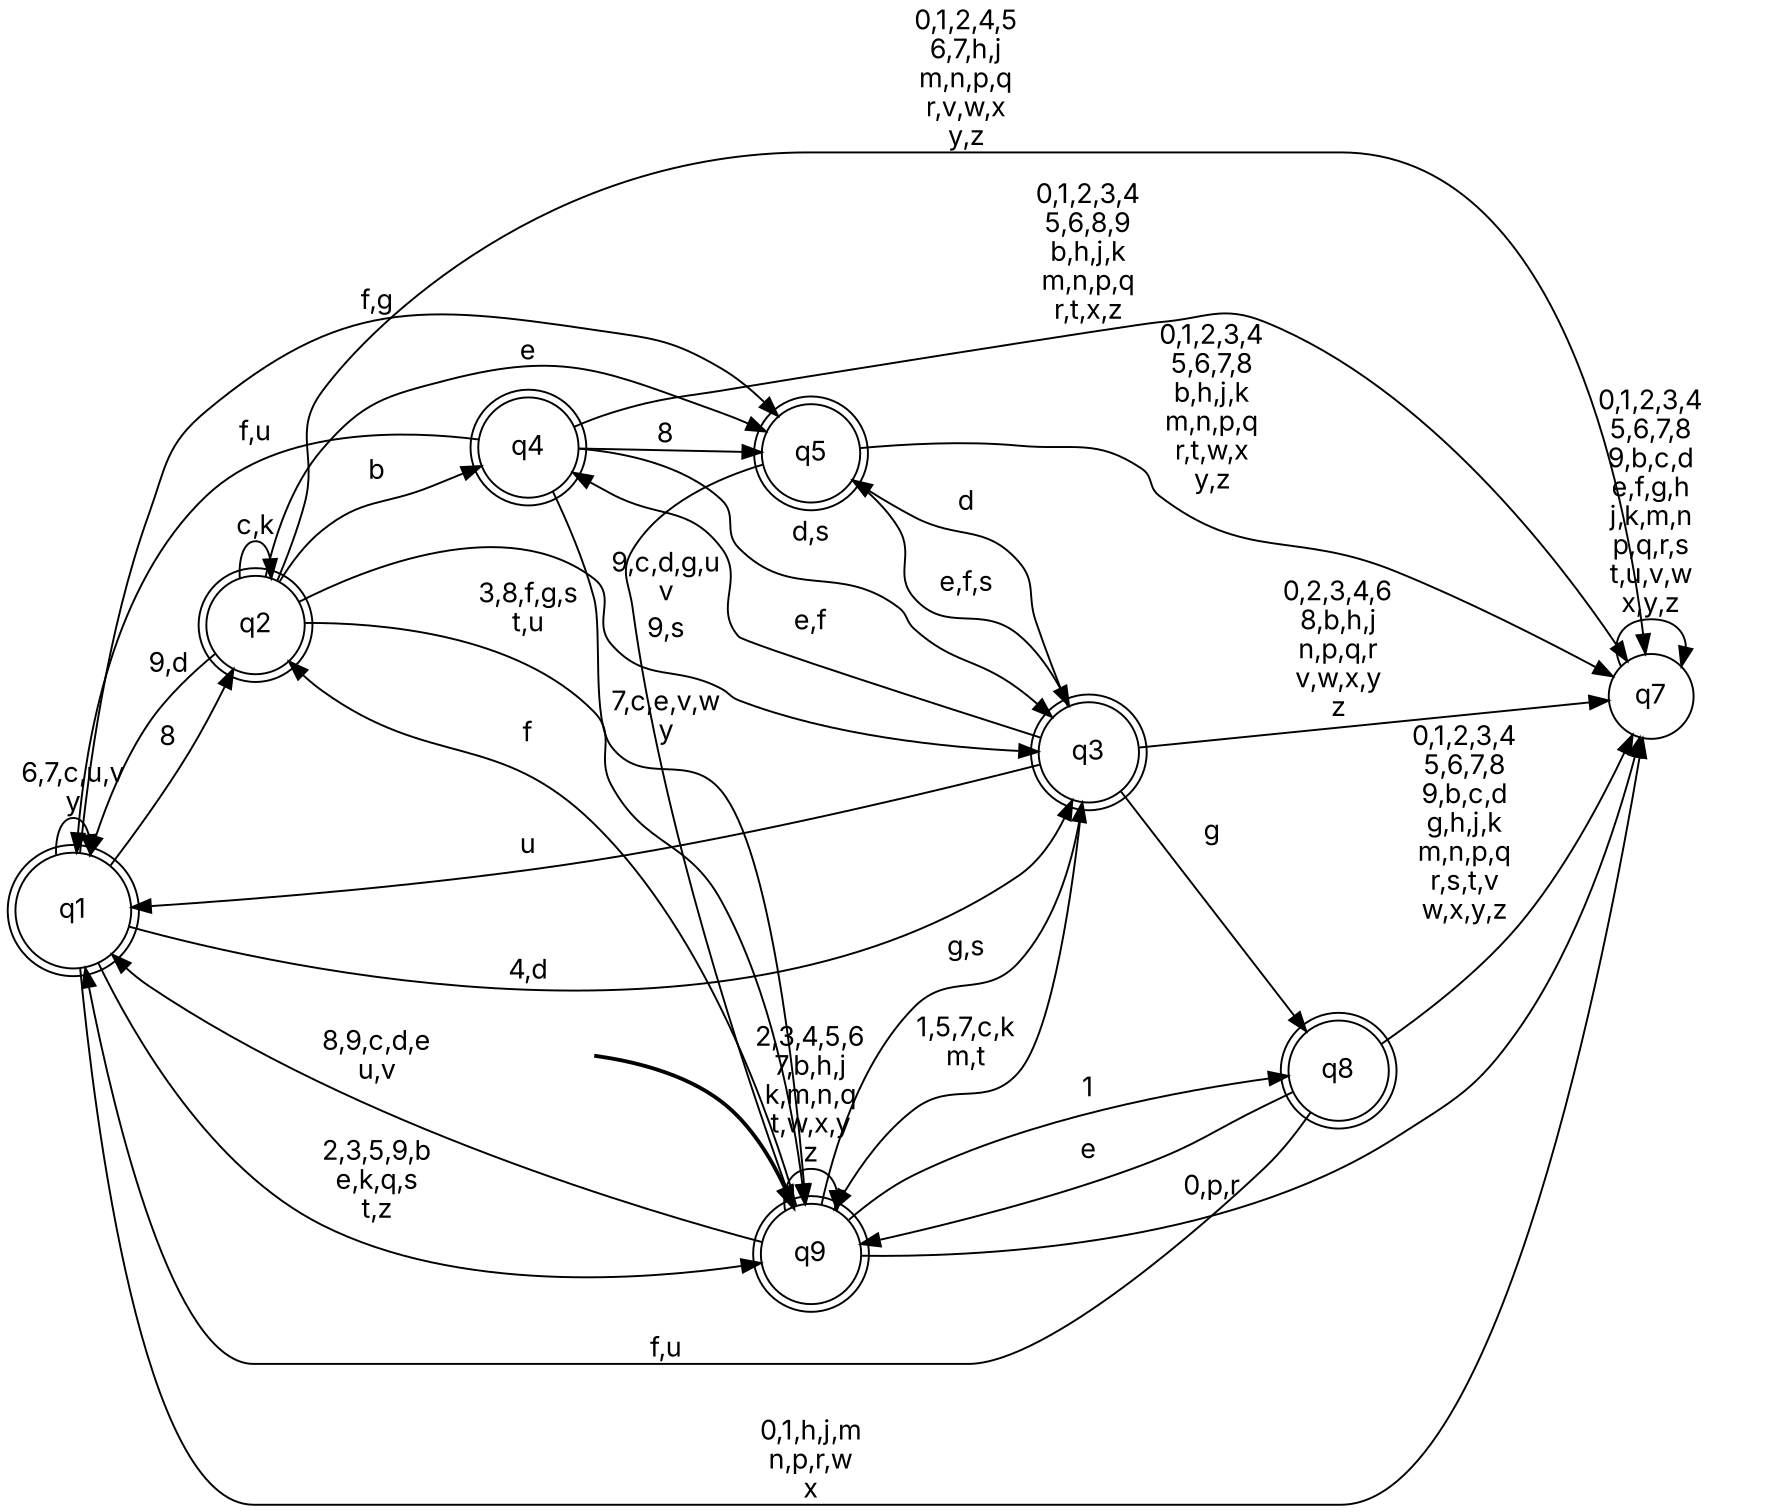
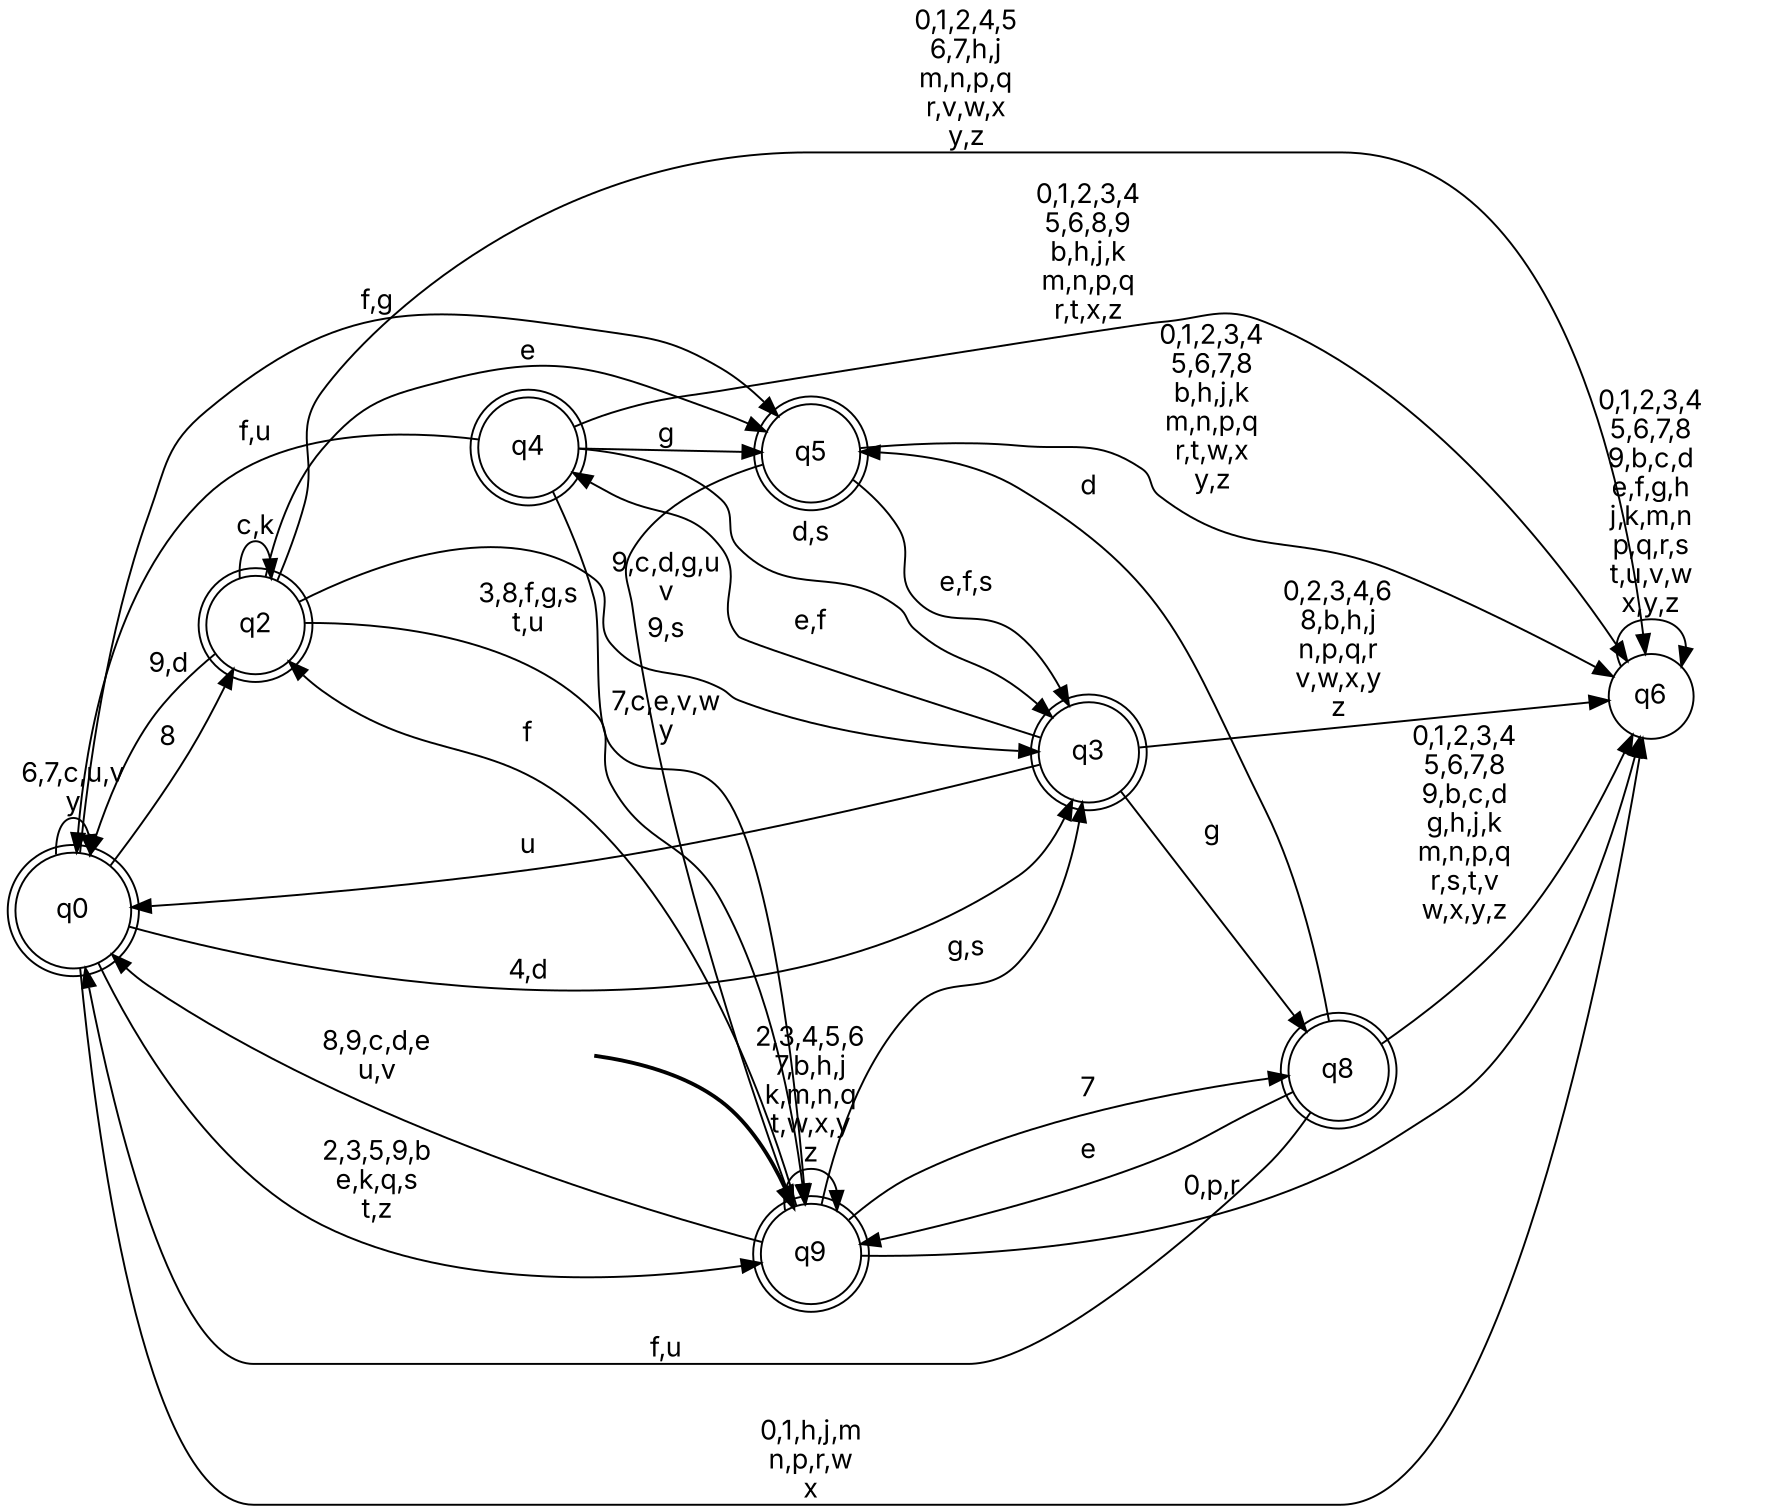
edge "q4" -> "q5": label "8" -> "g"
edge "q2" -> "q4": removed, label "b"
edge "q3" -> "q5": now "q8" -> "q5"
node "q7": label "q7" -> "q6"
node "q1": label "q1" -> "q0"
edge "q3" -> "q9": removed, label "1,5,7,c,k m,t"
edge "q9" -> "q8": label "1" -> "7"
